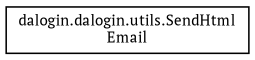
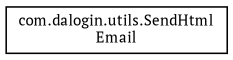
node "dalogin.dalogin.utils.SendHtml Email": label "dalogin.dalogin.utils.SendHtml Email" -> "com.dalogin.utils.SendHtml Email"
